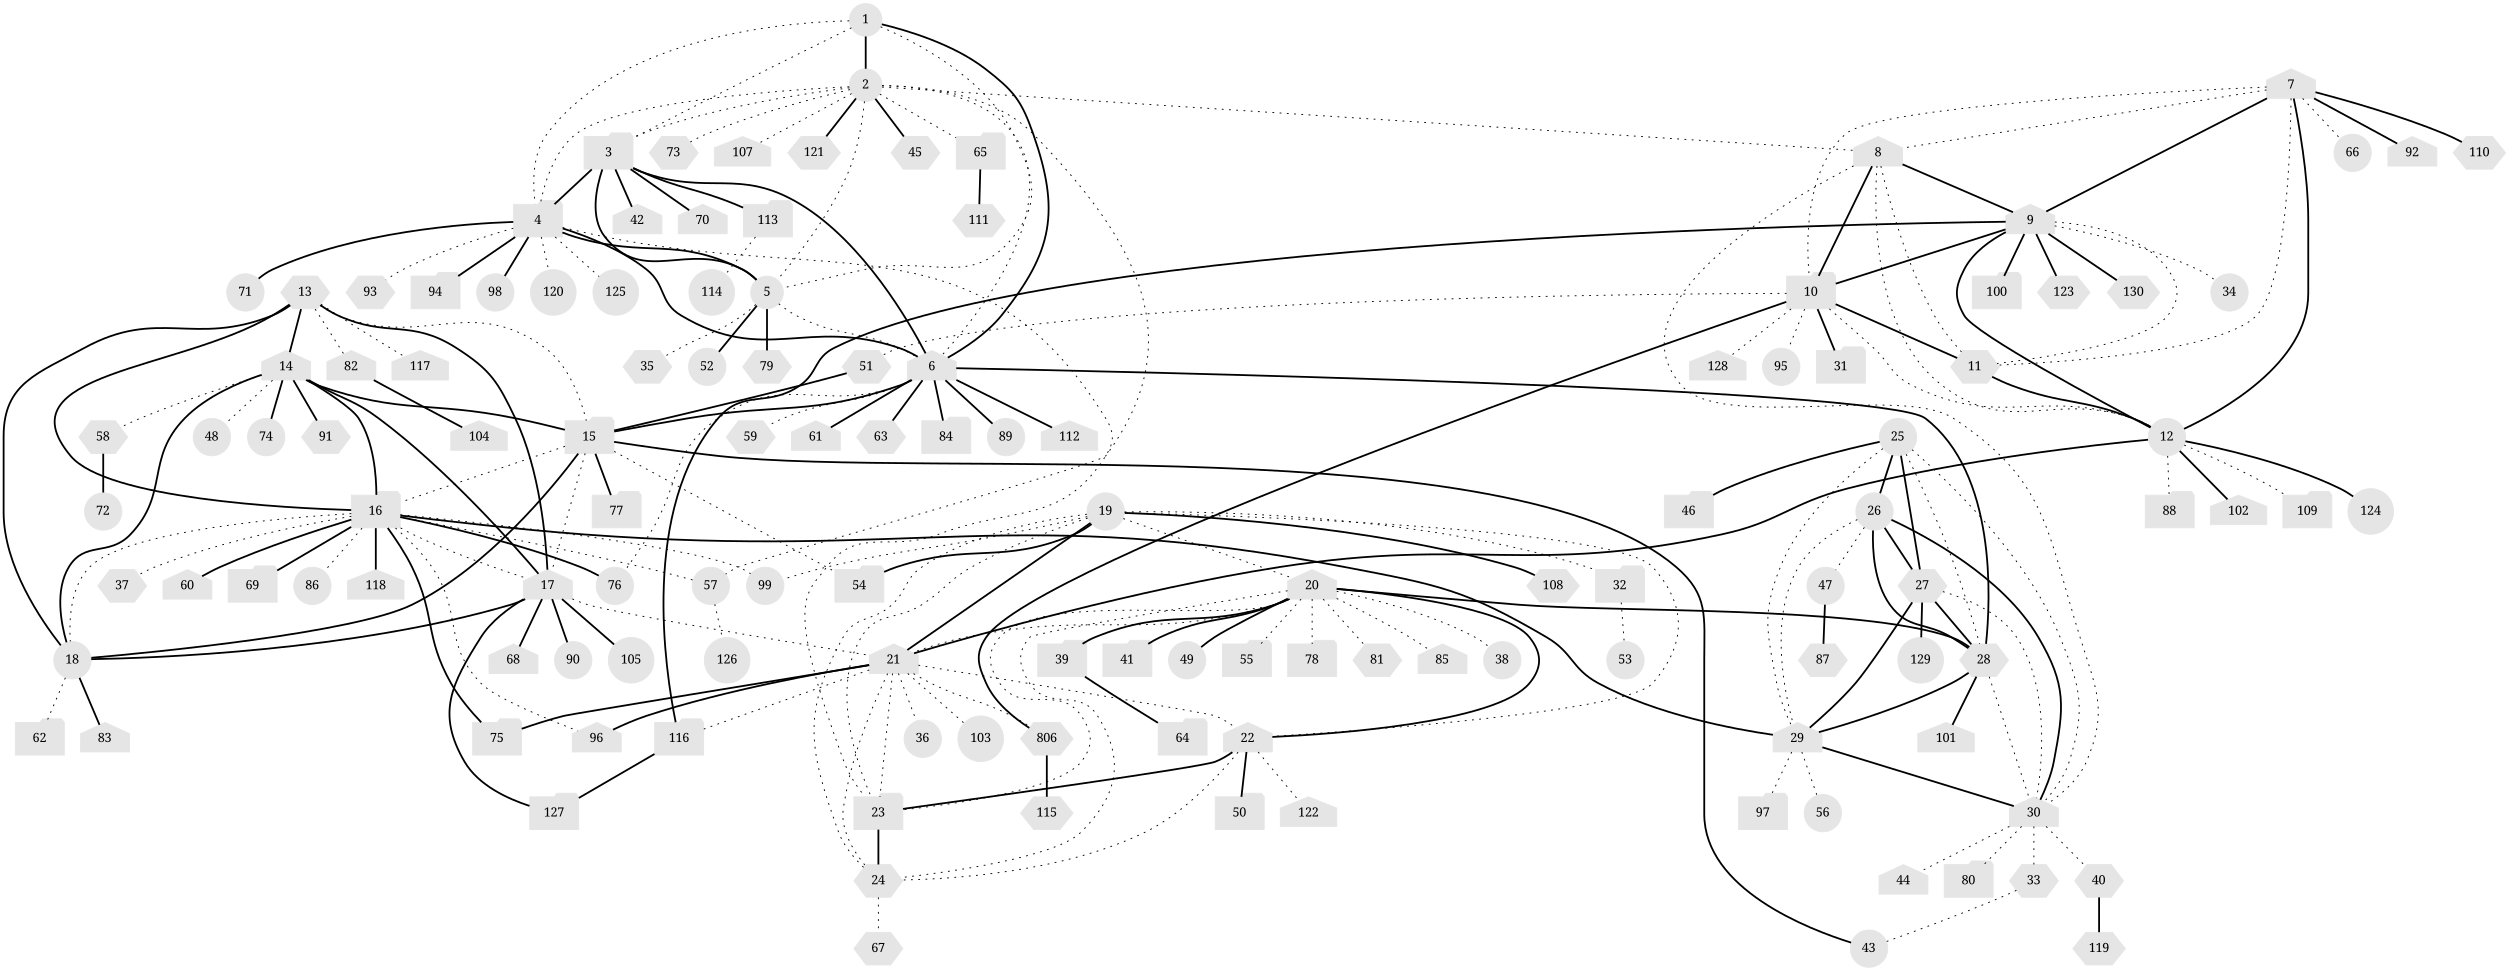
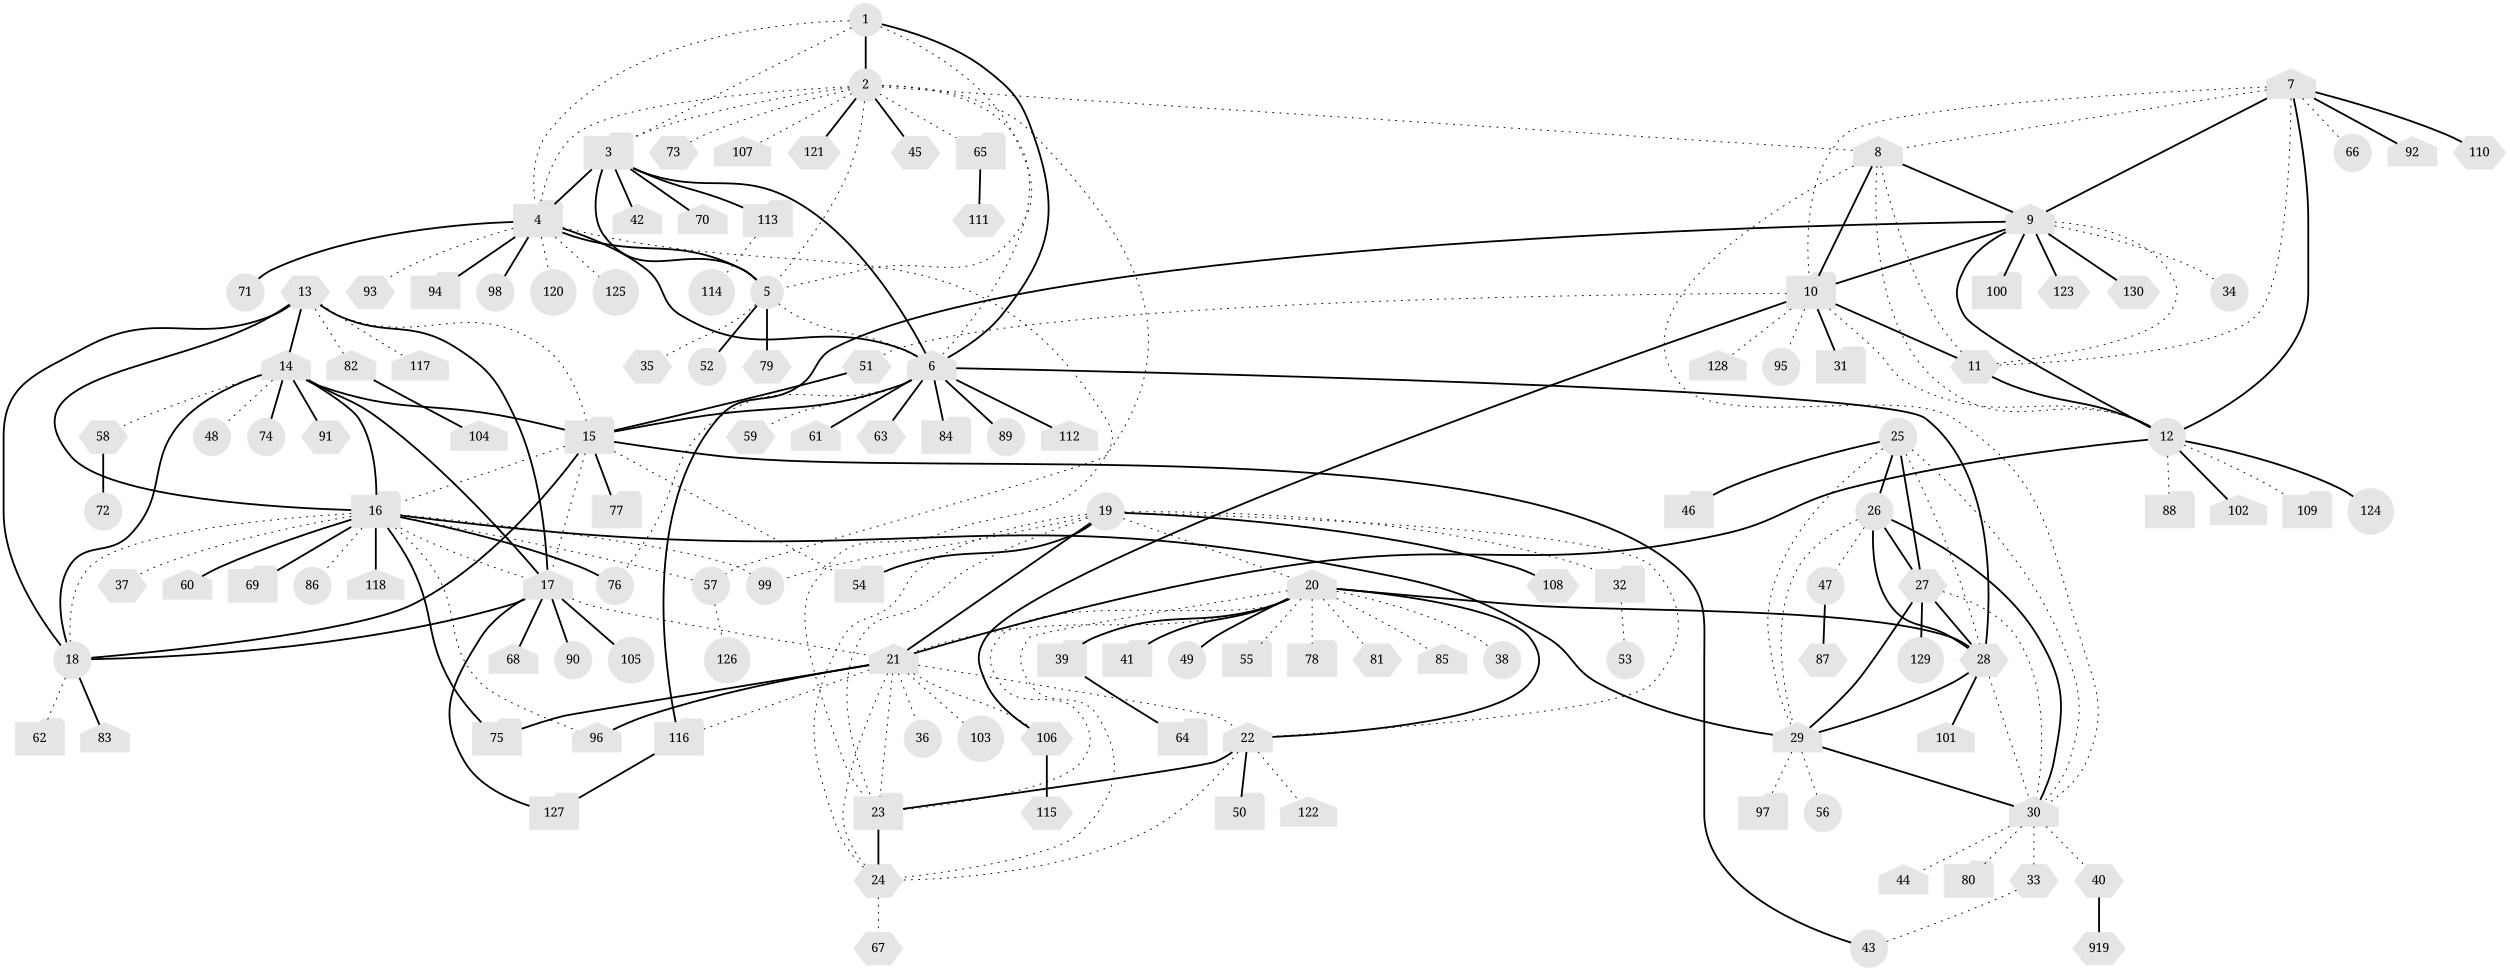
node "806": label "806" -> "106"
node "119": label "119" -> "919"
